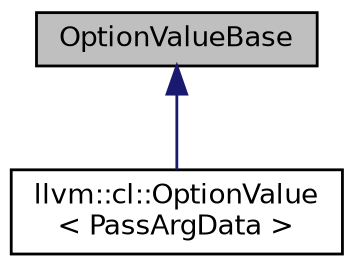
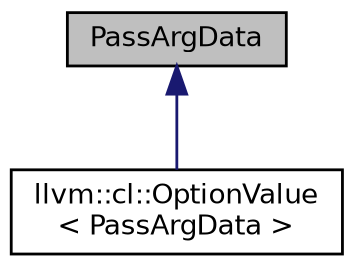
node "OptionValueBase": label "OptionValueBase" -> "PassArgData"
